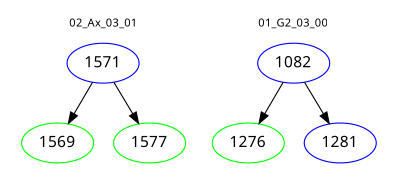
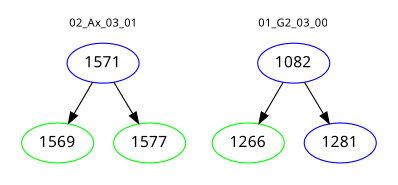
node "1276": label "1276" -> "1266"
